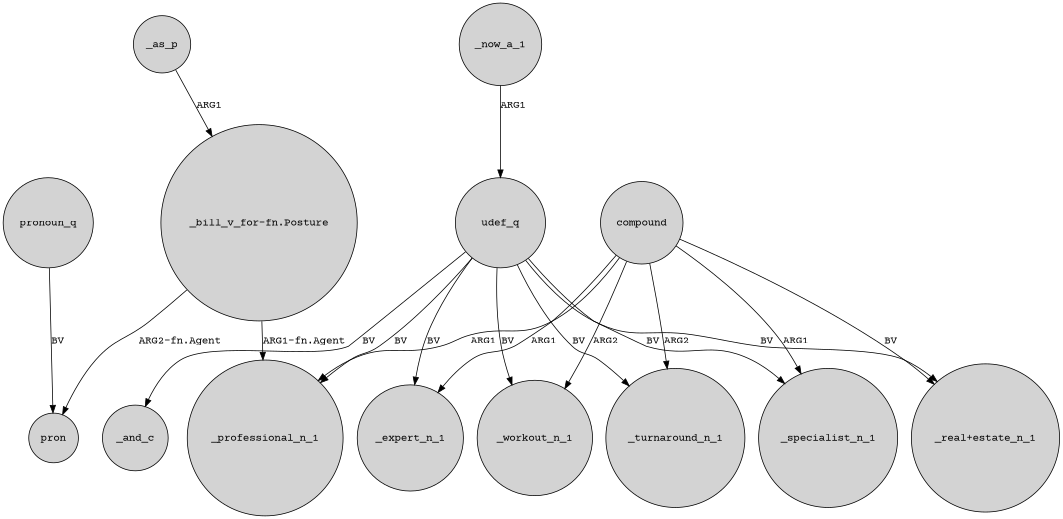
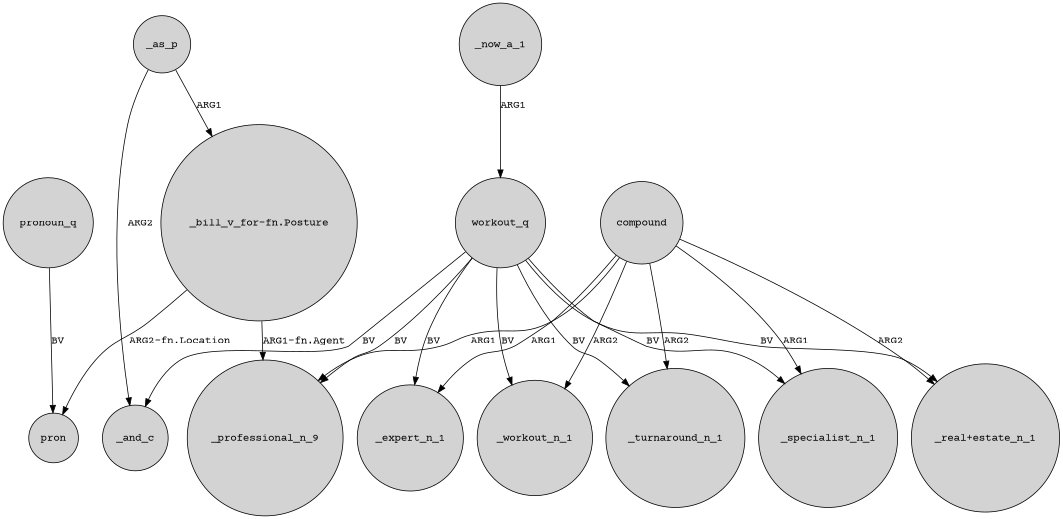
node "udef_q": label "udef_q" -> "workout_q"
edge "_as_p" -> "_and_c": added, label "ARG2"
edge "_bill_v_for-fn.Posture" -> "pron": label "ARG2-fn.Agent" -> "ARG2-fn.Location"
edge "compound" -> "_real+estate_n_1": label "BV" -> "ARG2"
node "_professional_n_1": label "_professional_n_1" -> "_professional_n_9"
